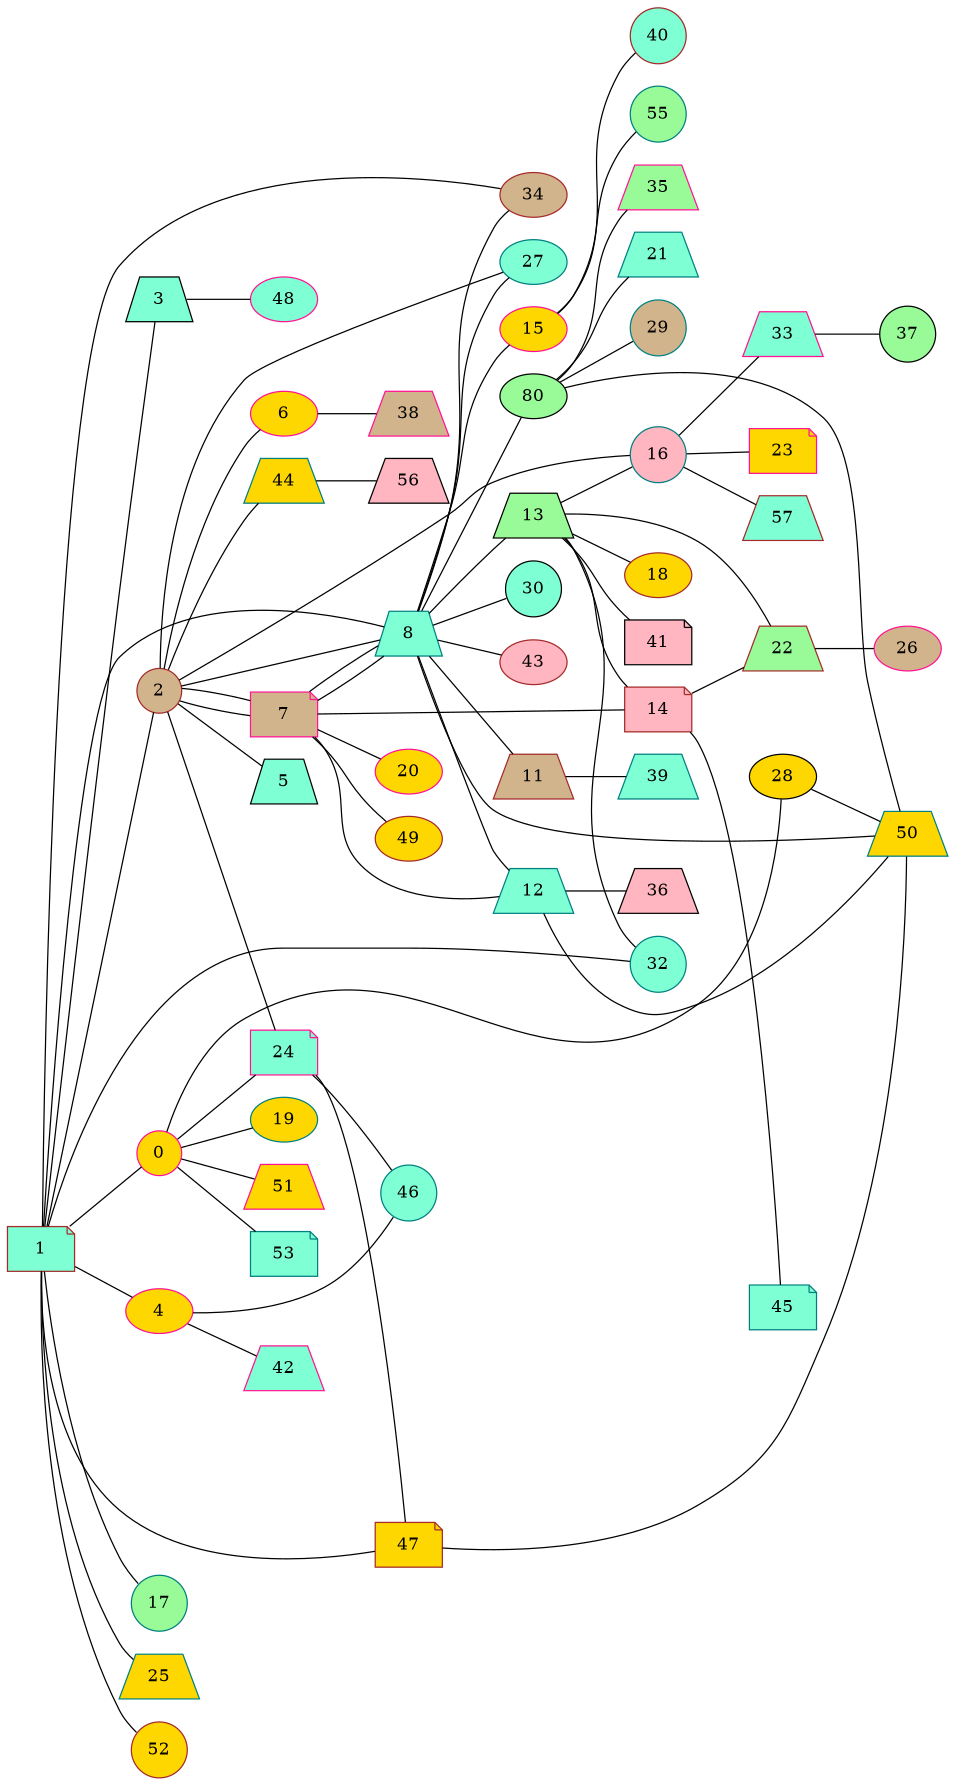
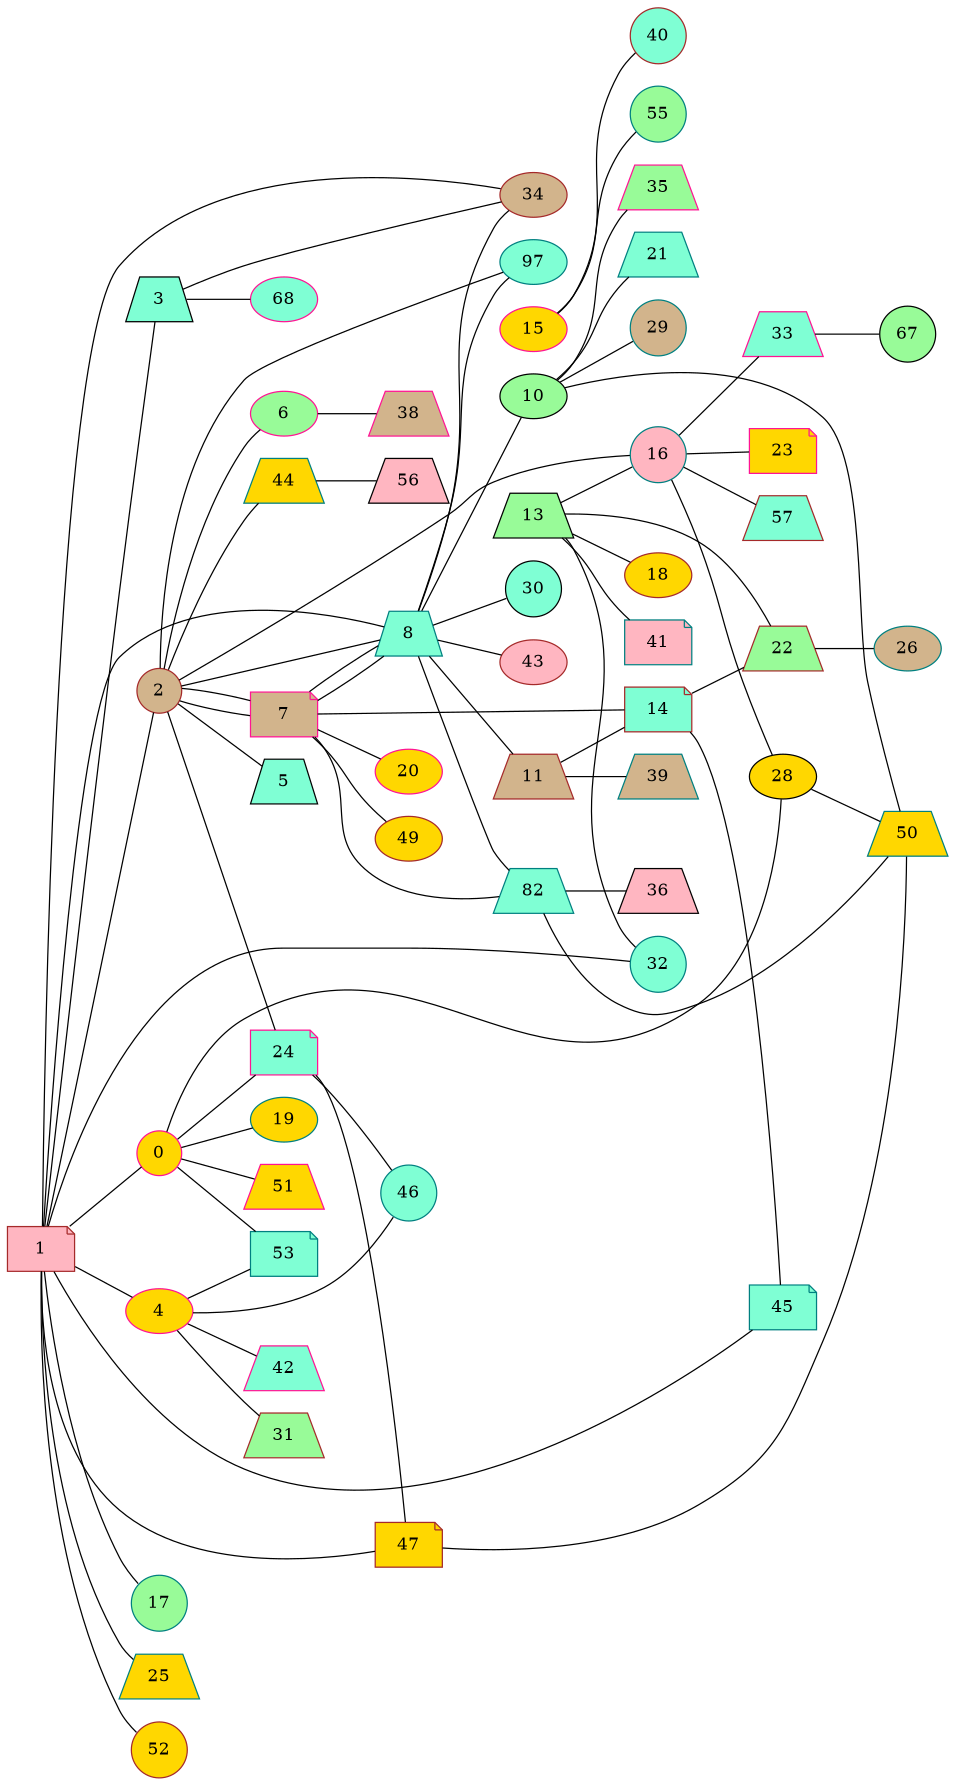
edge "34" -- "3": added
node "27": label "27" -> "97"
node "48": label "48" -> "68"
node "37": label "37" -> "67"
node "80": label "80" -> "10"
edge "15" -- "8": removed
node "6": fillcolor gold -> palegreen
edge "13" -- "8": removed
edge "13" -- "14": now "11" -- "14"
edge "16" -- "28": added
node "41": color black -> teal
node "26": color deeppink -> teal
node "14": fillcolor lightpink -> aquamarine
node "39": fillcolor aquamarine -> tan
edge "8" -- "50": removed
node "12": label "12" -> "82"
node "1": fillcolor aquamarine -> lightpink
edge "53" -- "4": added
node "31": added
edge "1" -- "45": added
